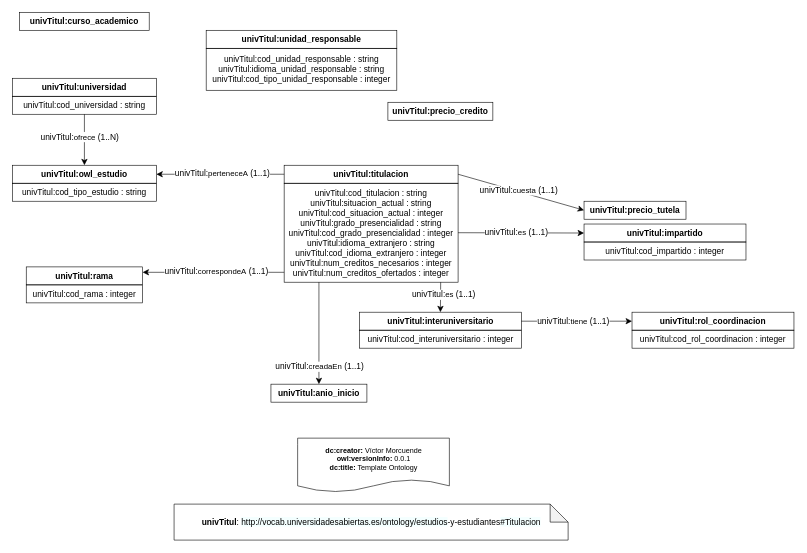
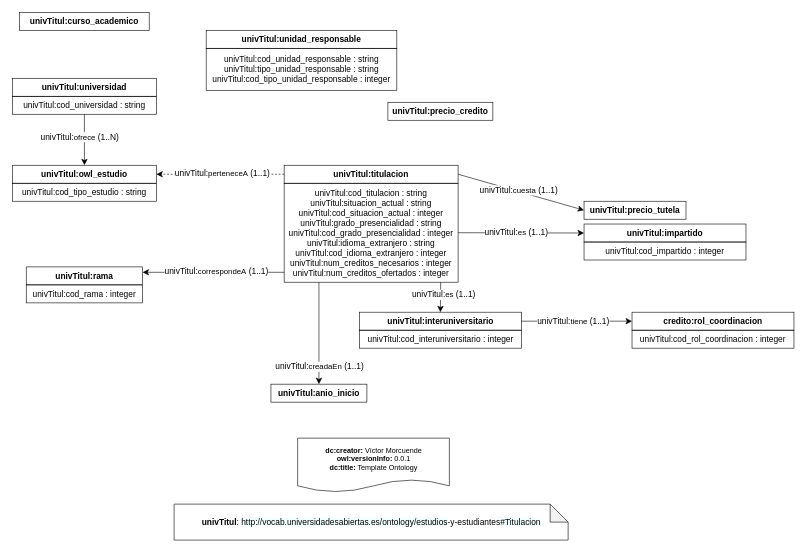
node "univTitul:cod_unidad_responsable : string univTitul:idioma_unidad_responsable : string univTitul:cod_tipo_unidad_responsable : integer": label "univTitul:cod_unidad_responsable : string univTitul:idioma_unidad_responsable : string univTitul:cod_tipo_unidad_responsable : integer" -> "univTitul:cod_unidad_responsable : string univTitul:tipo_unidad_responsable : string univTitul:cod_tipo_unidad_responsable : integer"
edge "univTitul:titulacion" -> "univTitul:owl_estudio": style solid -> dashed
node "univTitul:rol_coordinacion": label "univTitul:rol_coordinacion" -> "credito:rol_coordinacion"
